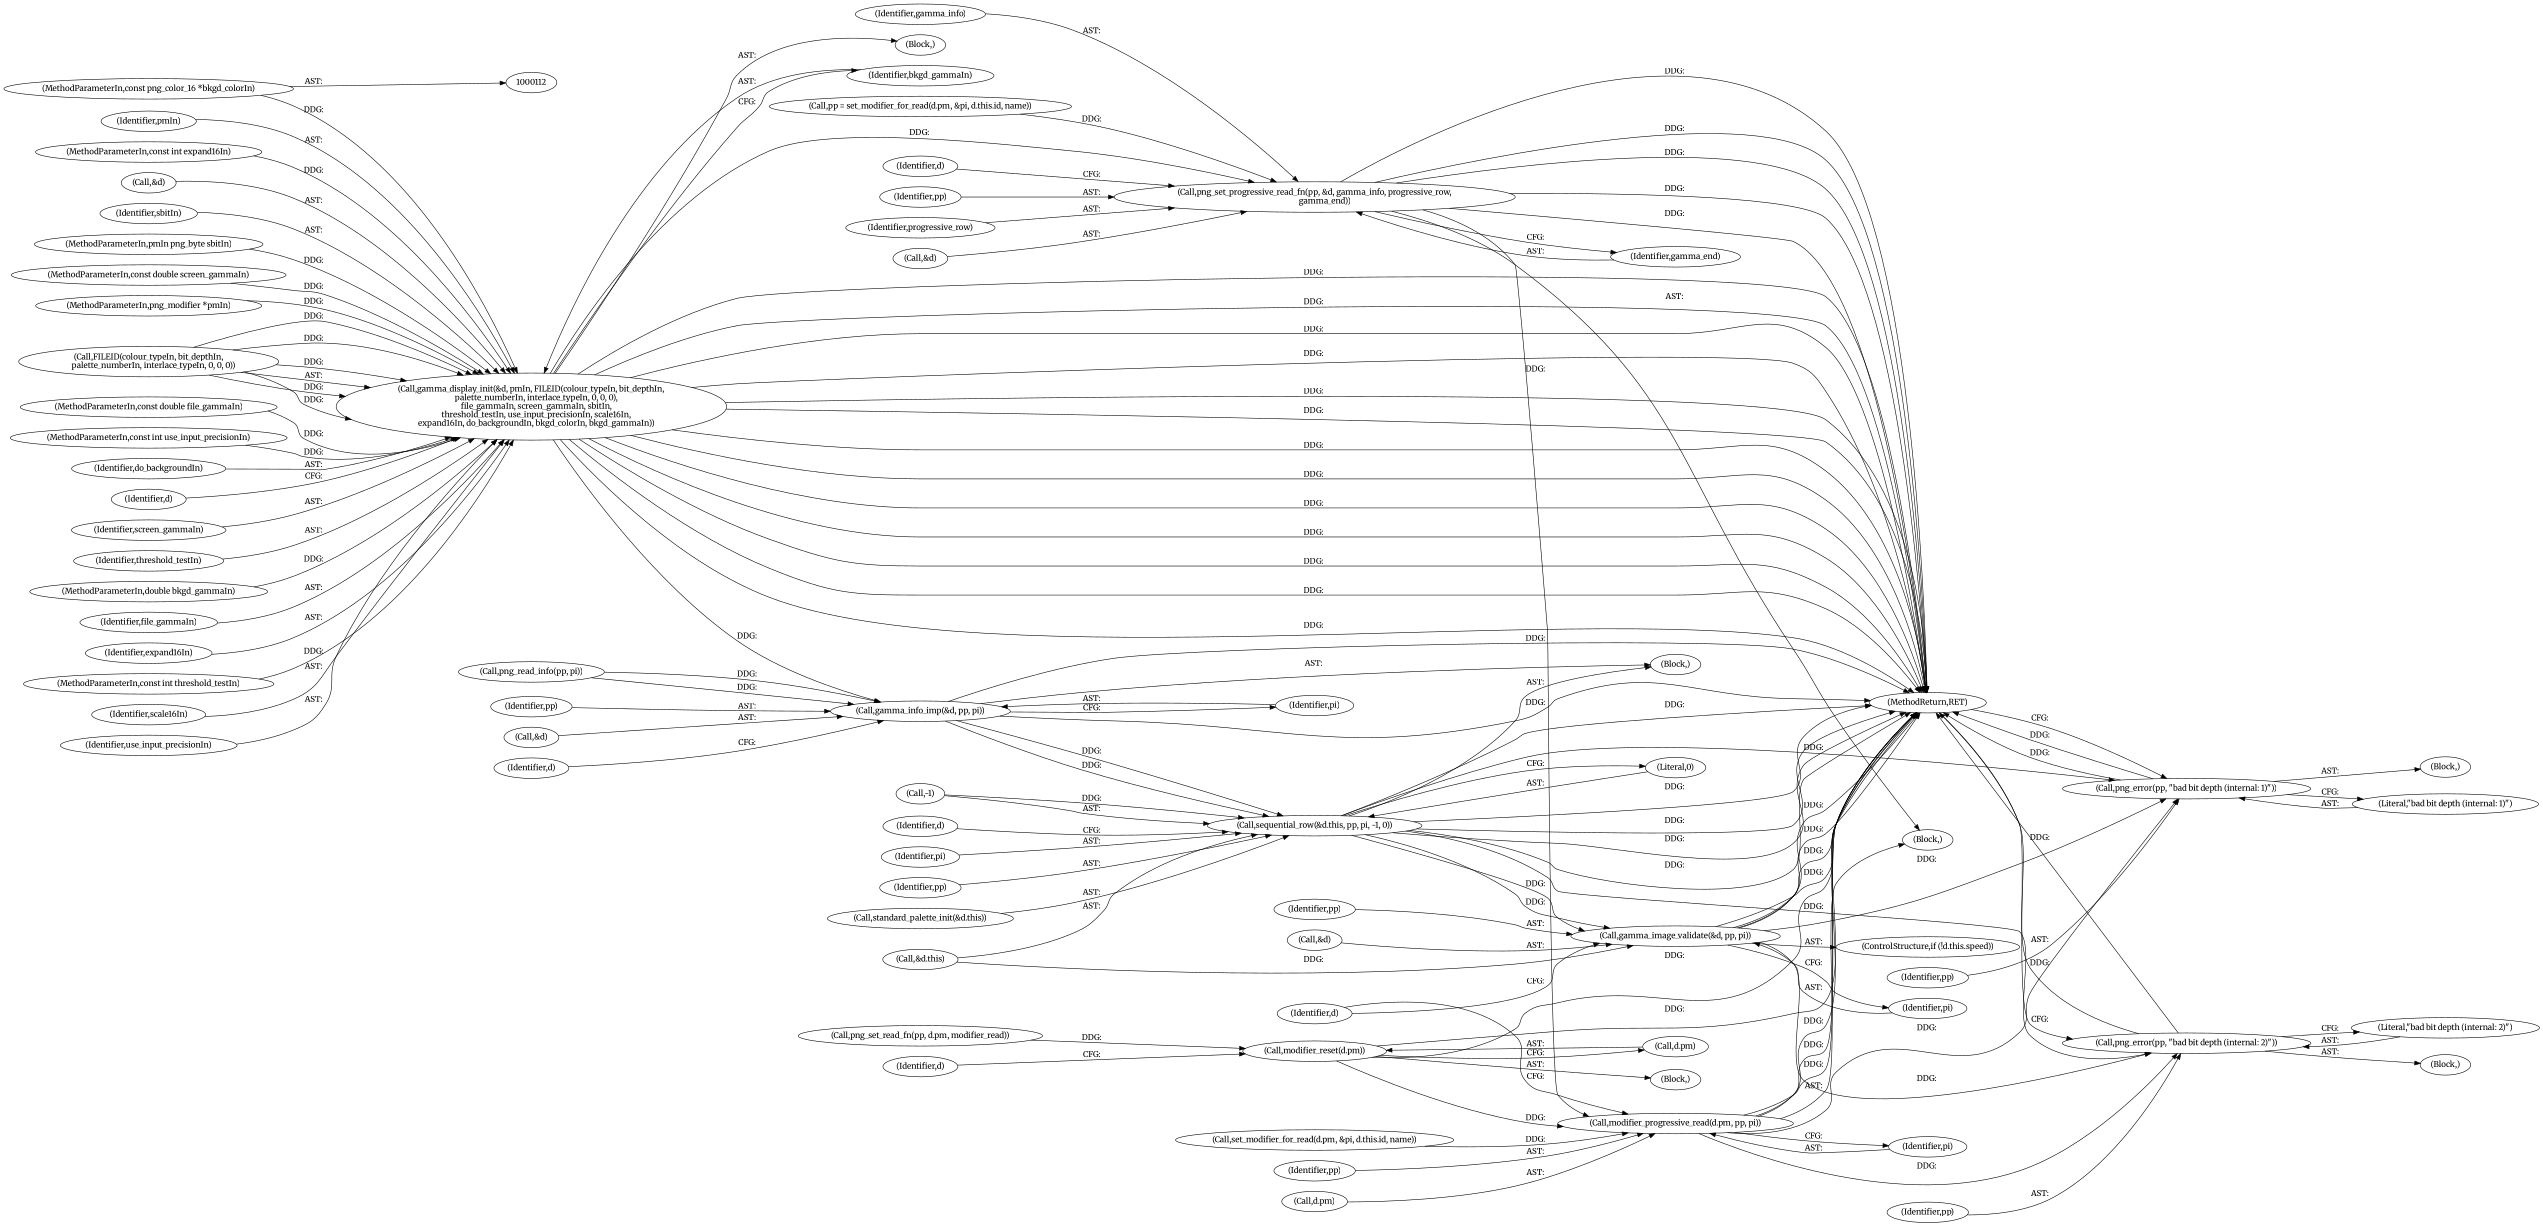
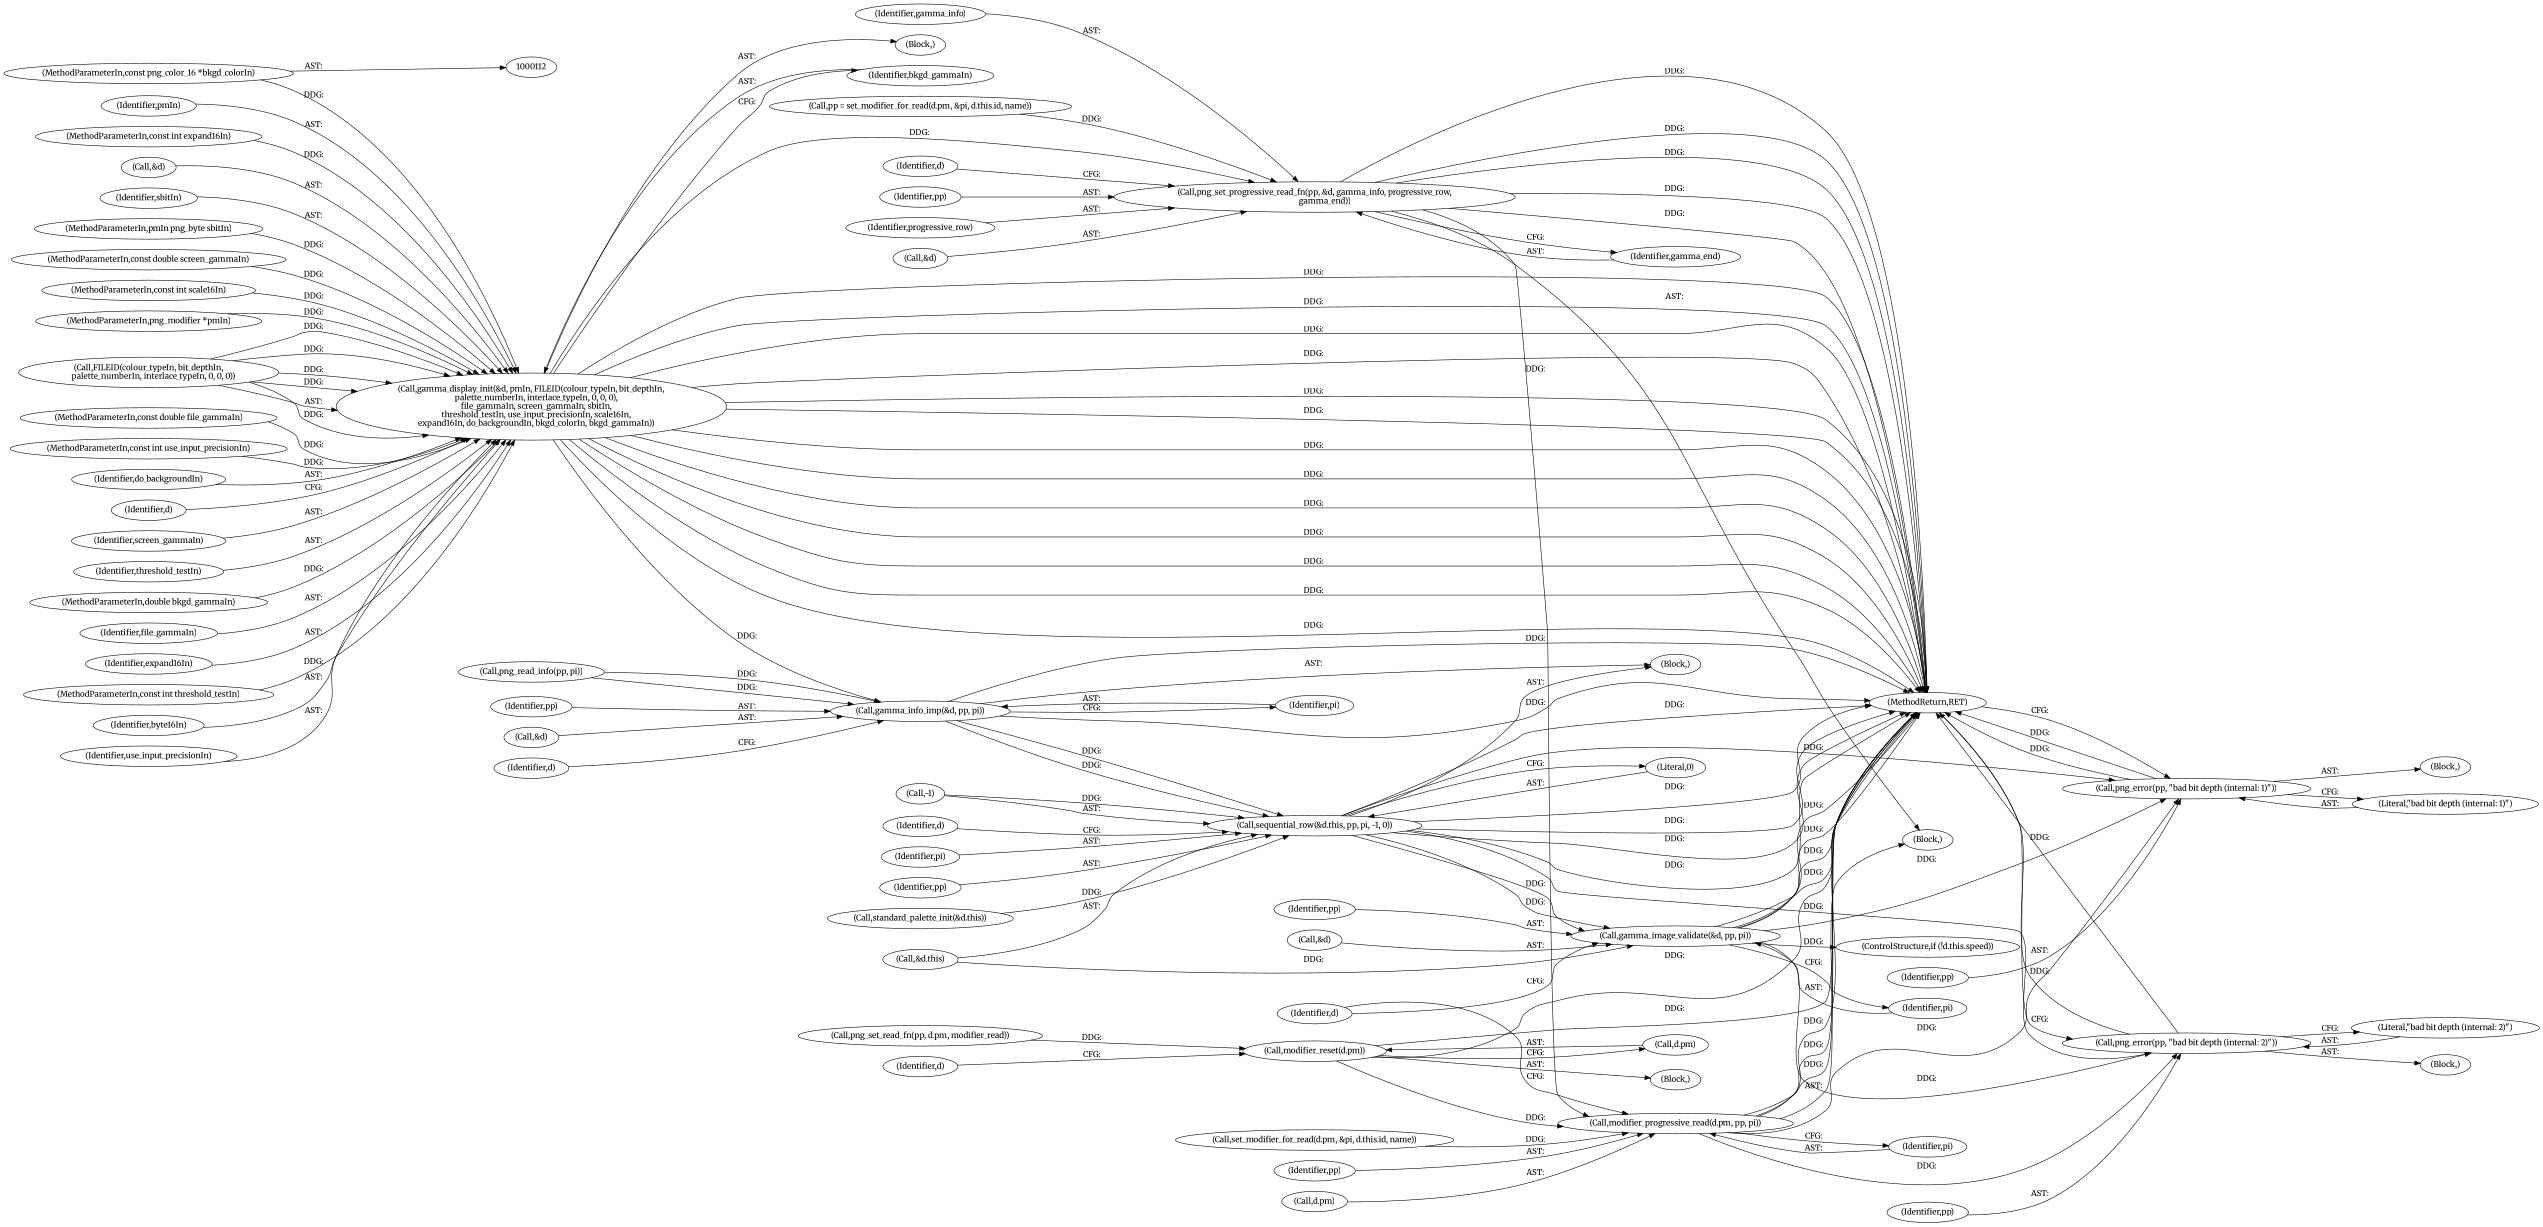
node "(MethodParameterIn,const int scale16In)": added
node "(Identifier,scale16In)": label "(Identifier,scale16In)" -> "(Identifier,byte16In)"
edge "(Call,standard_palette_init(&d.this))" -> "(Call,sequential_row(&d.this, pp, pi, -1, 0))": label "AST: " -> "DDG: "
edge "(Call,gamma_image_validate(&d, pp, pi))" -> "(ControlStructure,if (!d.this.speed))": label "AST: " -> "DDG: "
